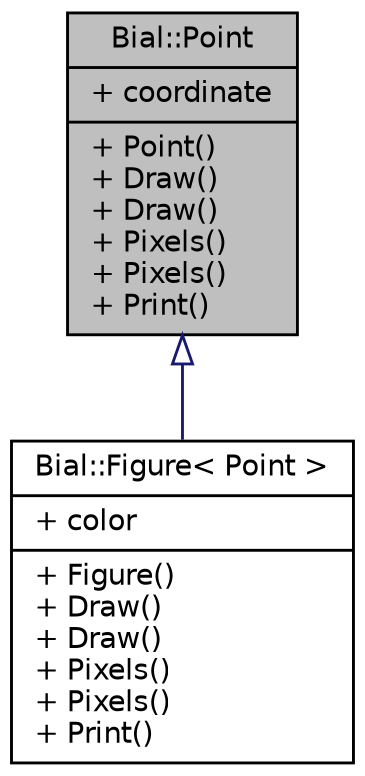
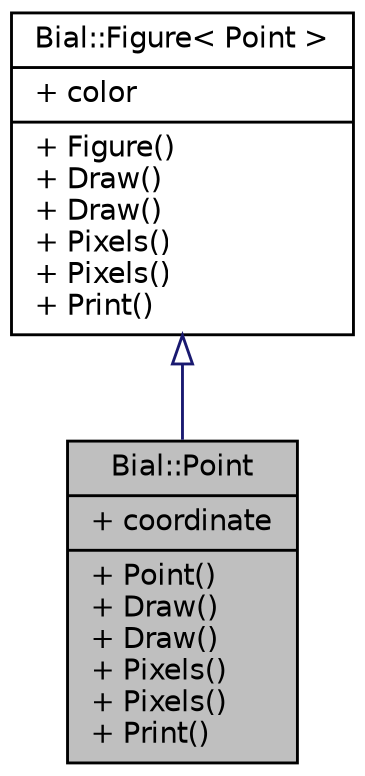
edge "Bial::Figure< Point >" -> "Bial::Point": reversed
